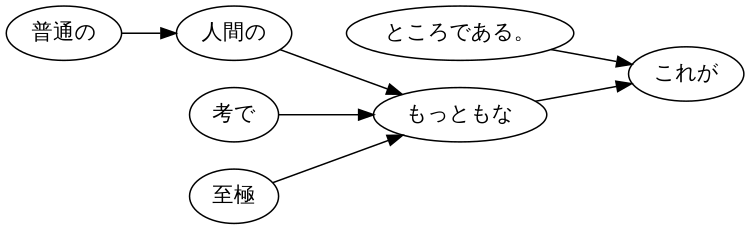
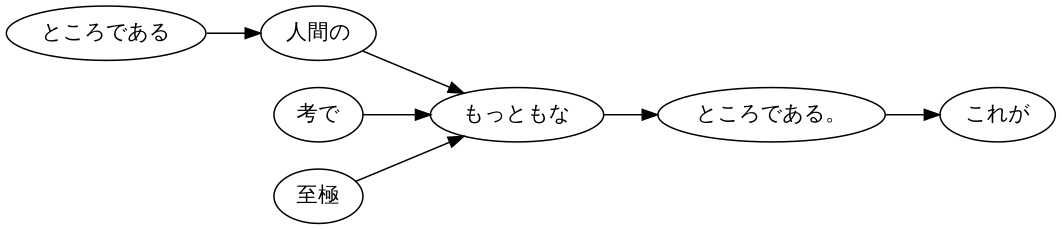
node "普通の": label "普通の" -> "ところである"
edge "もっともな" -> "これが": now "もっともな" -> "ところである。"
